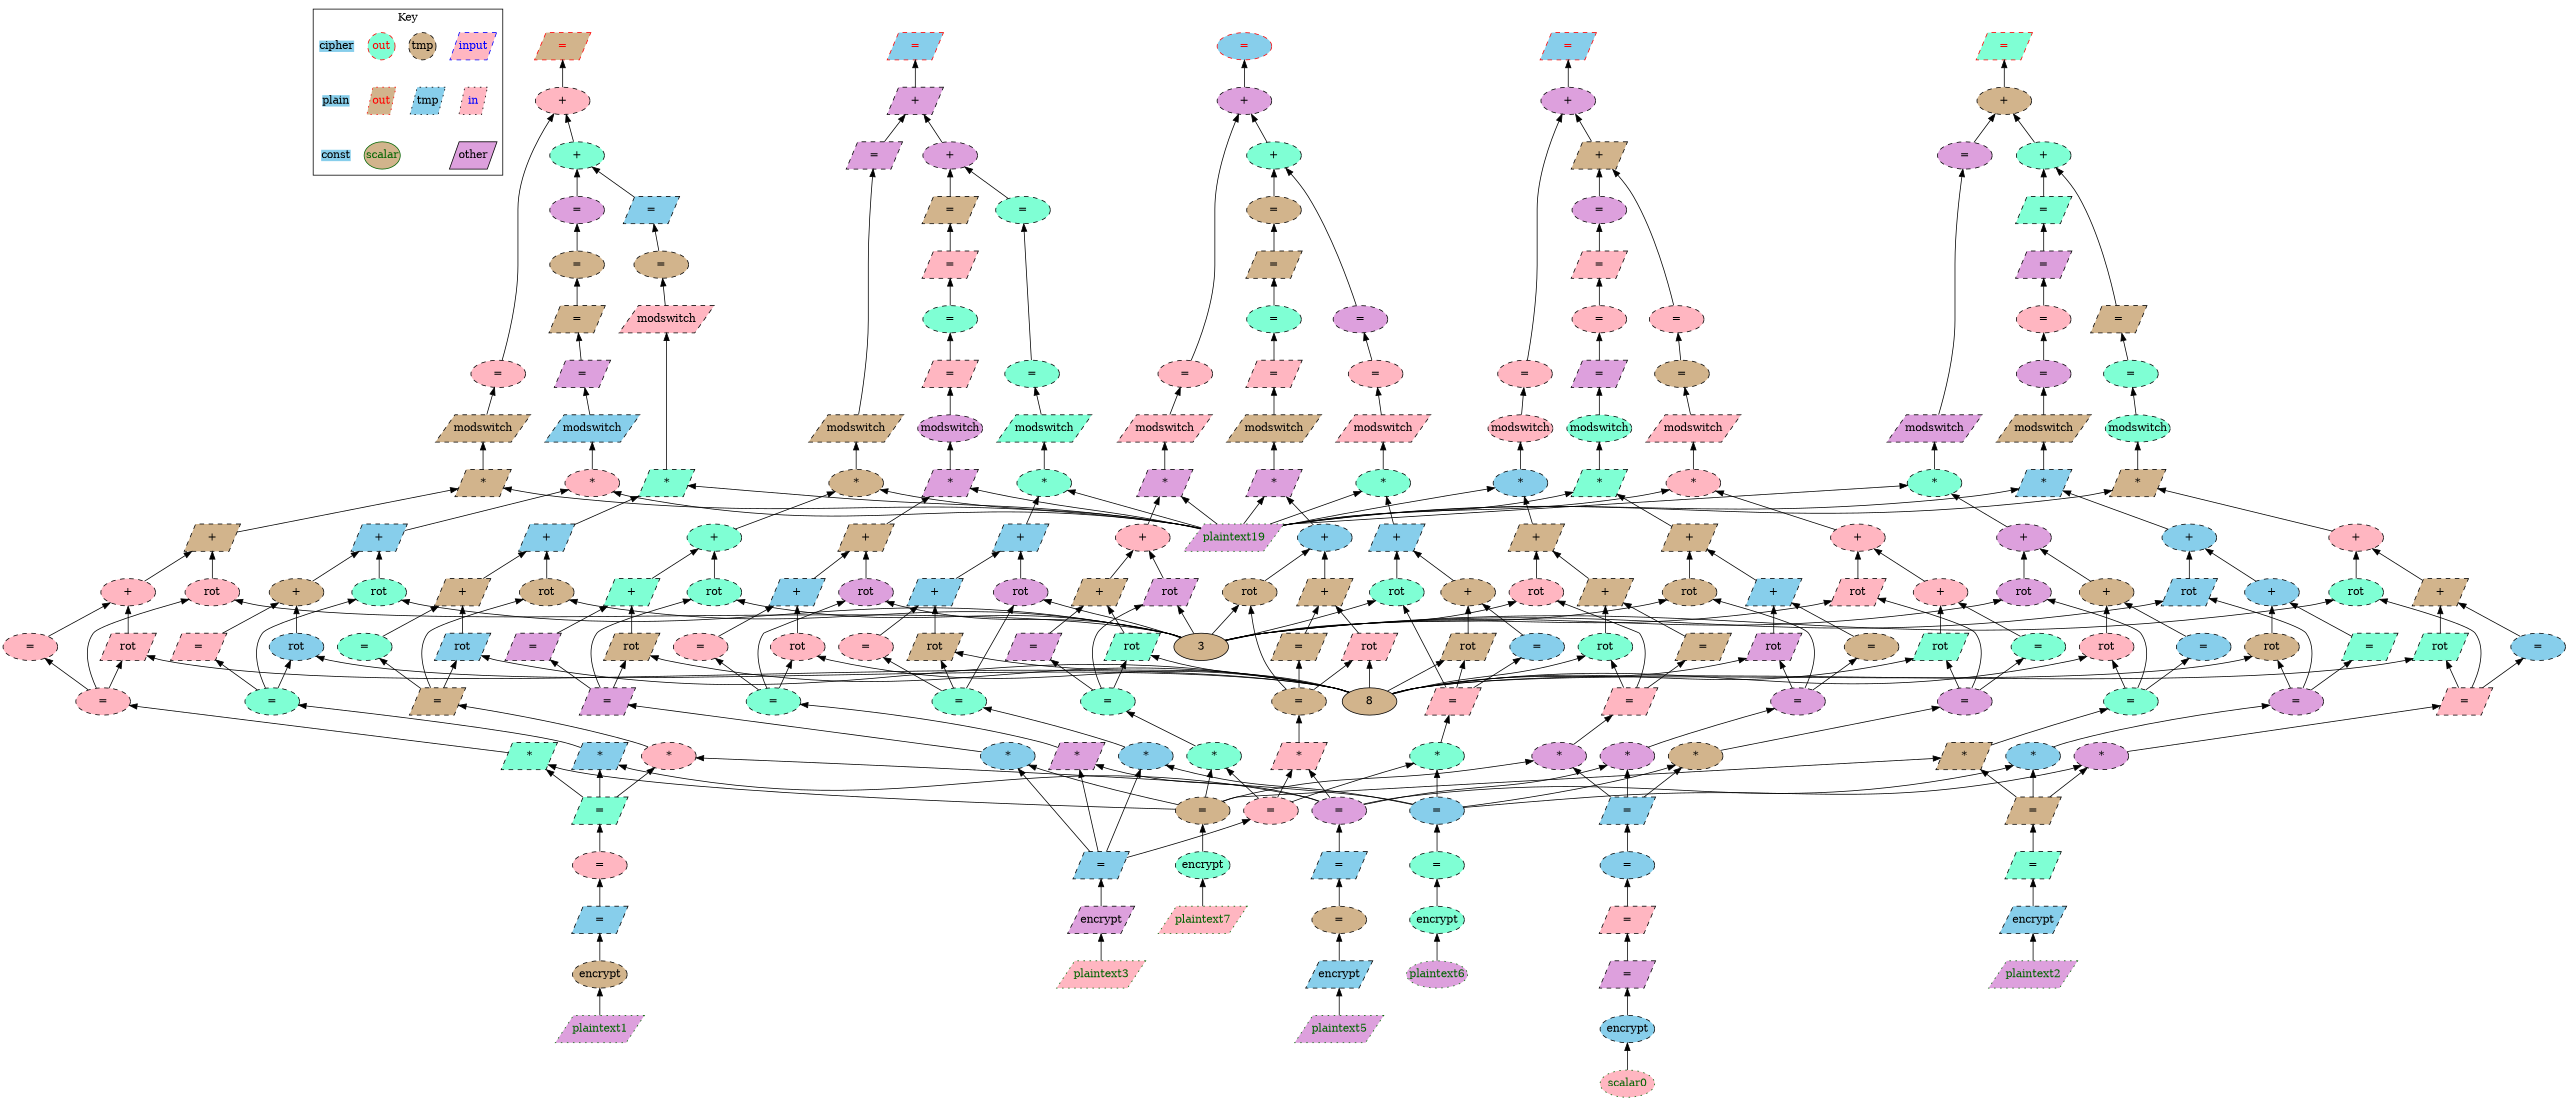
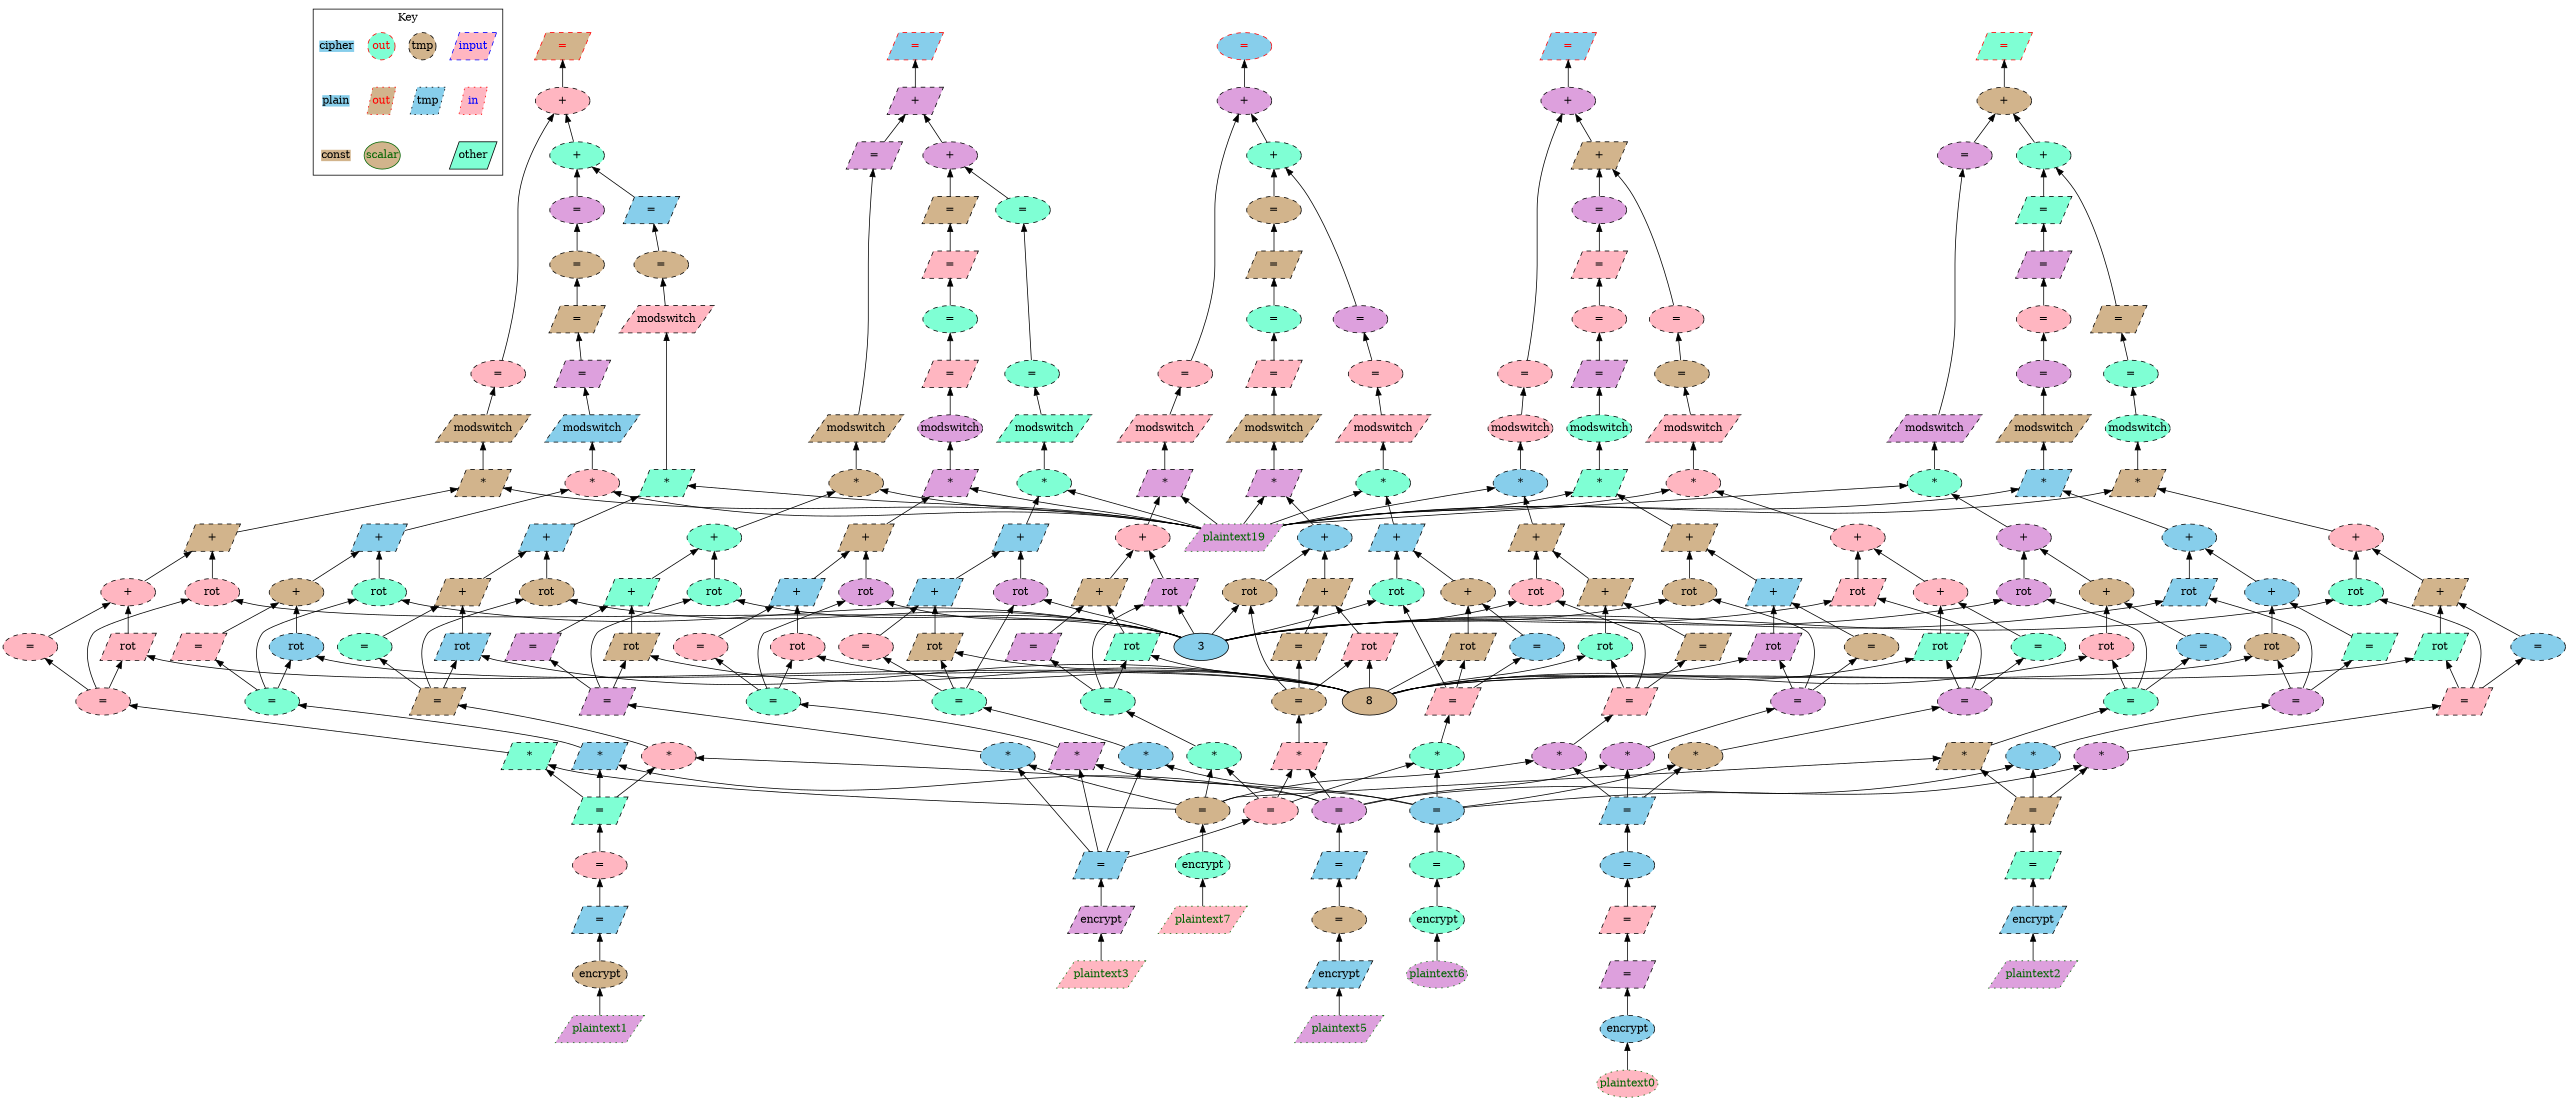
node "in": color black -> red
node "const": fillcolor skyblue -> tan
node "other": fillcolor plum -> aquamarine
node "3": fillcolor tan -> skyblue
node "scalar0": label "scalar0" -> "plaintext0"
